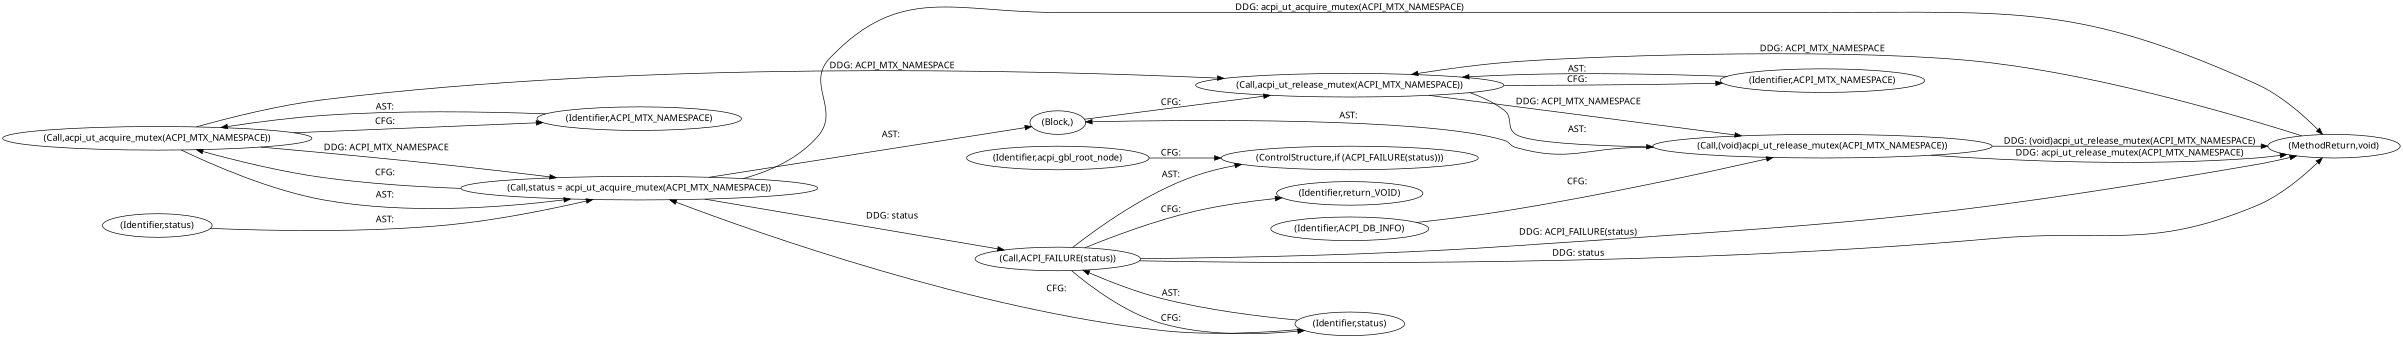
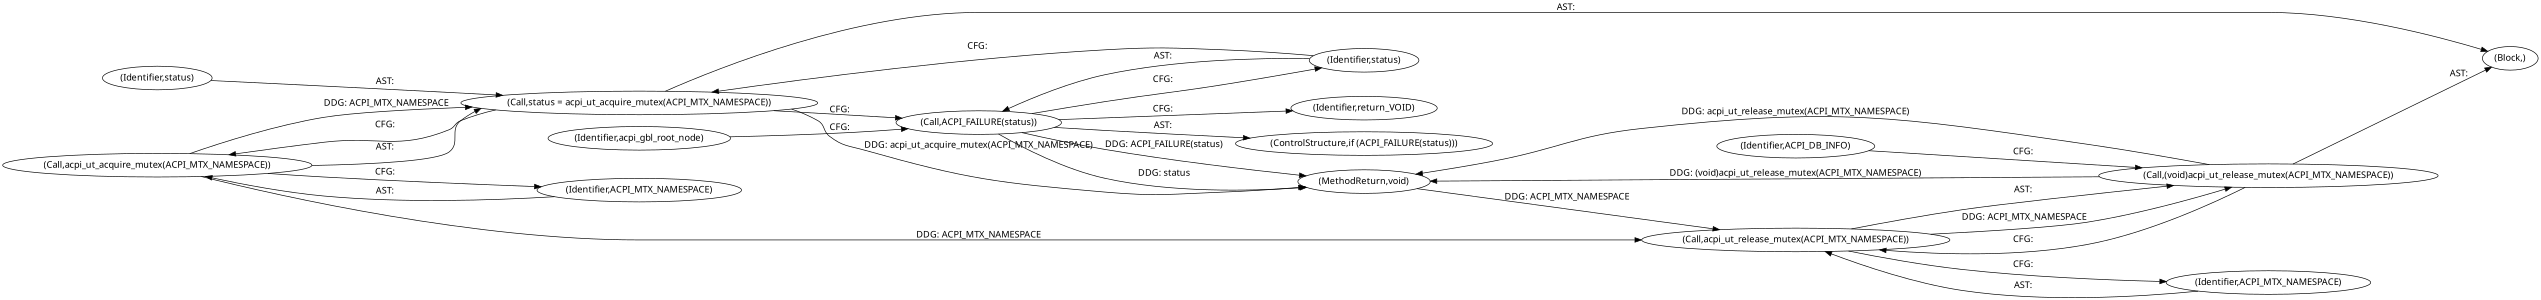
edge "(Block,)" -> "(Call,acpi_ut_release_mutex(ACPI_MTX_NAMESPACE))": now "(Call,(void)acpi_ut_release_mutex(ACPI_MTX_NAMESPACE))" -> "(Call,acpi_ut_release_mutex(ACPI_MTX_NAMESPACE))"
edge "(Identifier,acpi_gbl_root_node)" -> "(ControlStructure,if (ACPI_FAILURE(status)))": now "(Identifier,acpi_gbl_root_node)" -> "(Call,ACPI_FAILURE(status))"
edge "(Call,status = acpi_ut_acquire_mutex(ACPI_MTX_NAMESPACE))" -> "(Call,ACPI_FAILURE(status))": label "DDG: status" -> "CFG: "
